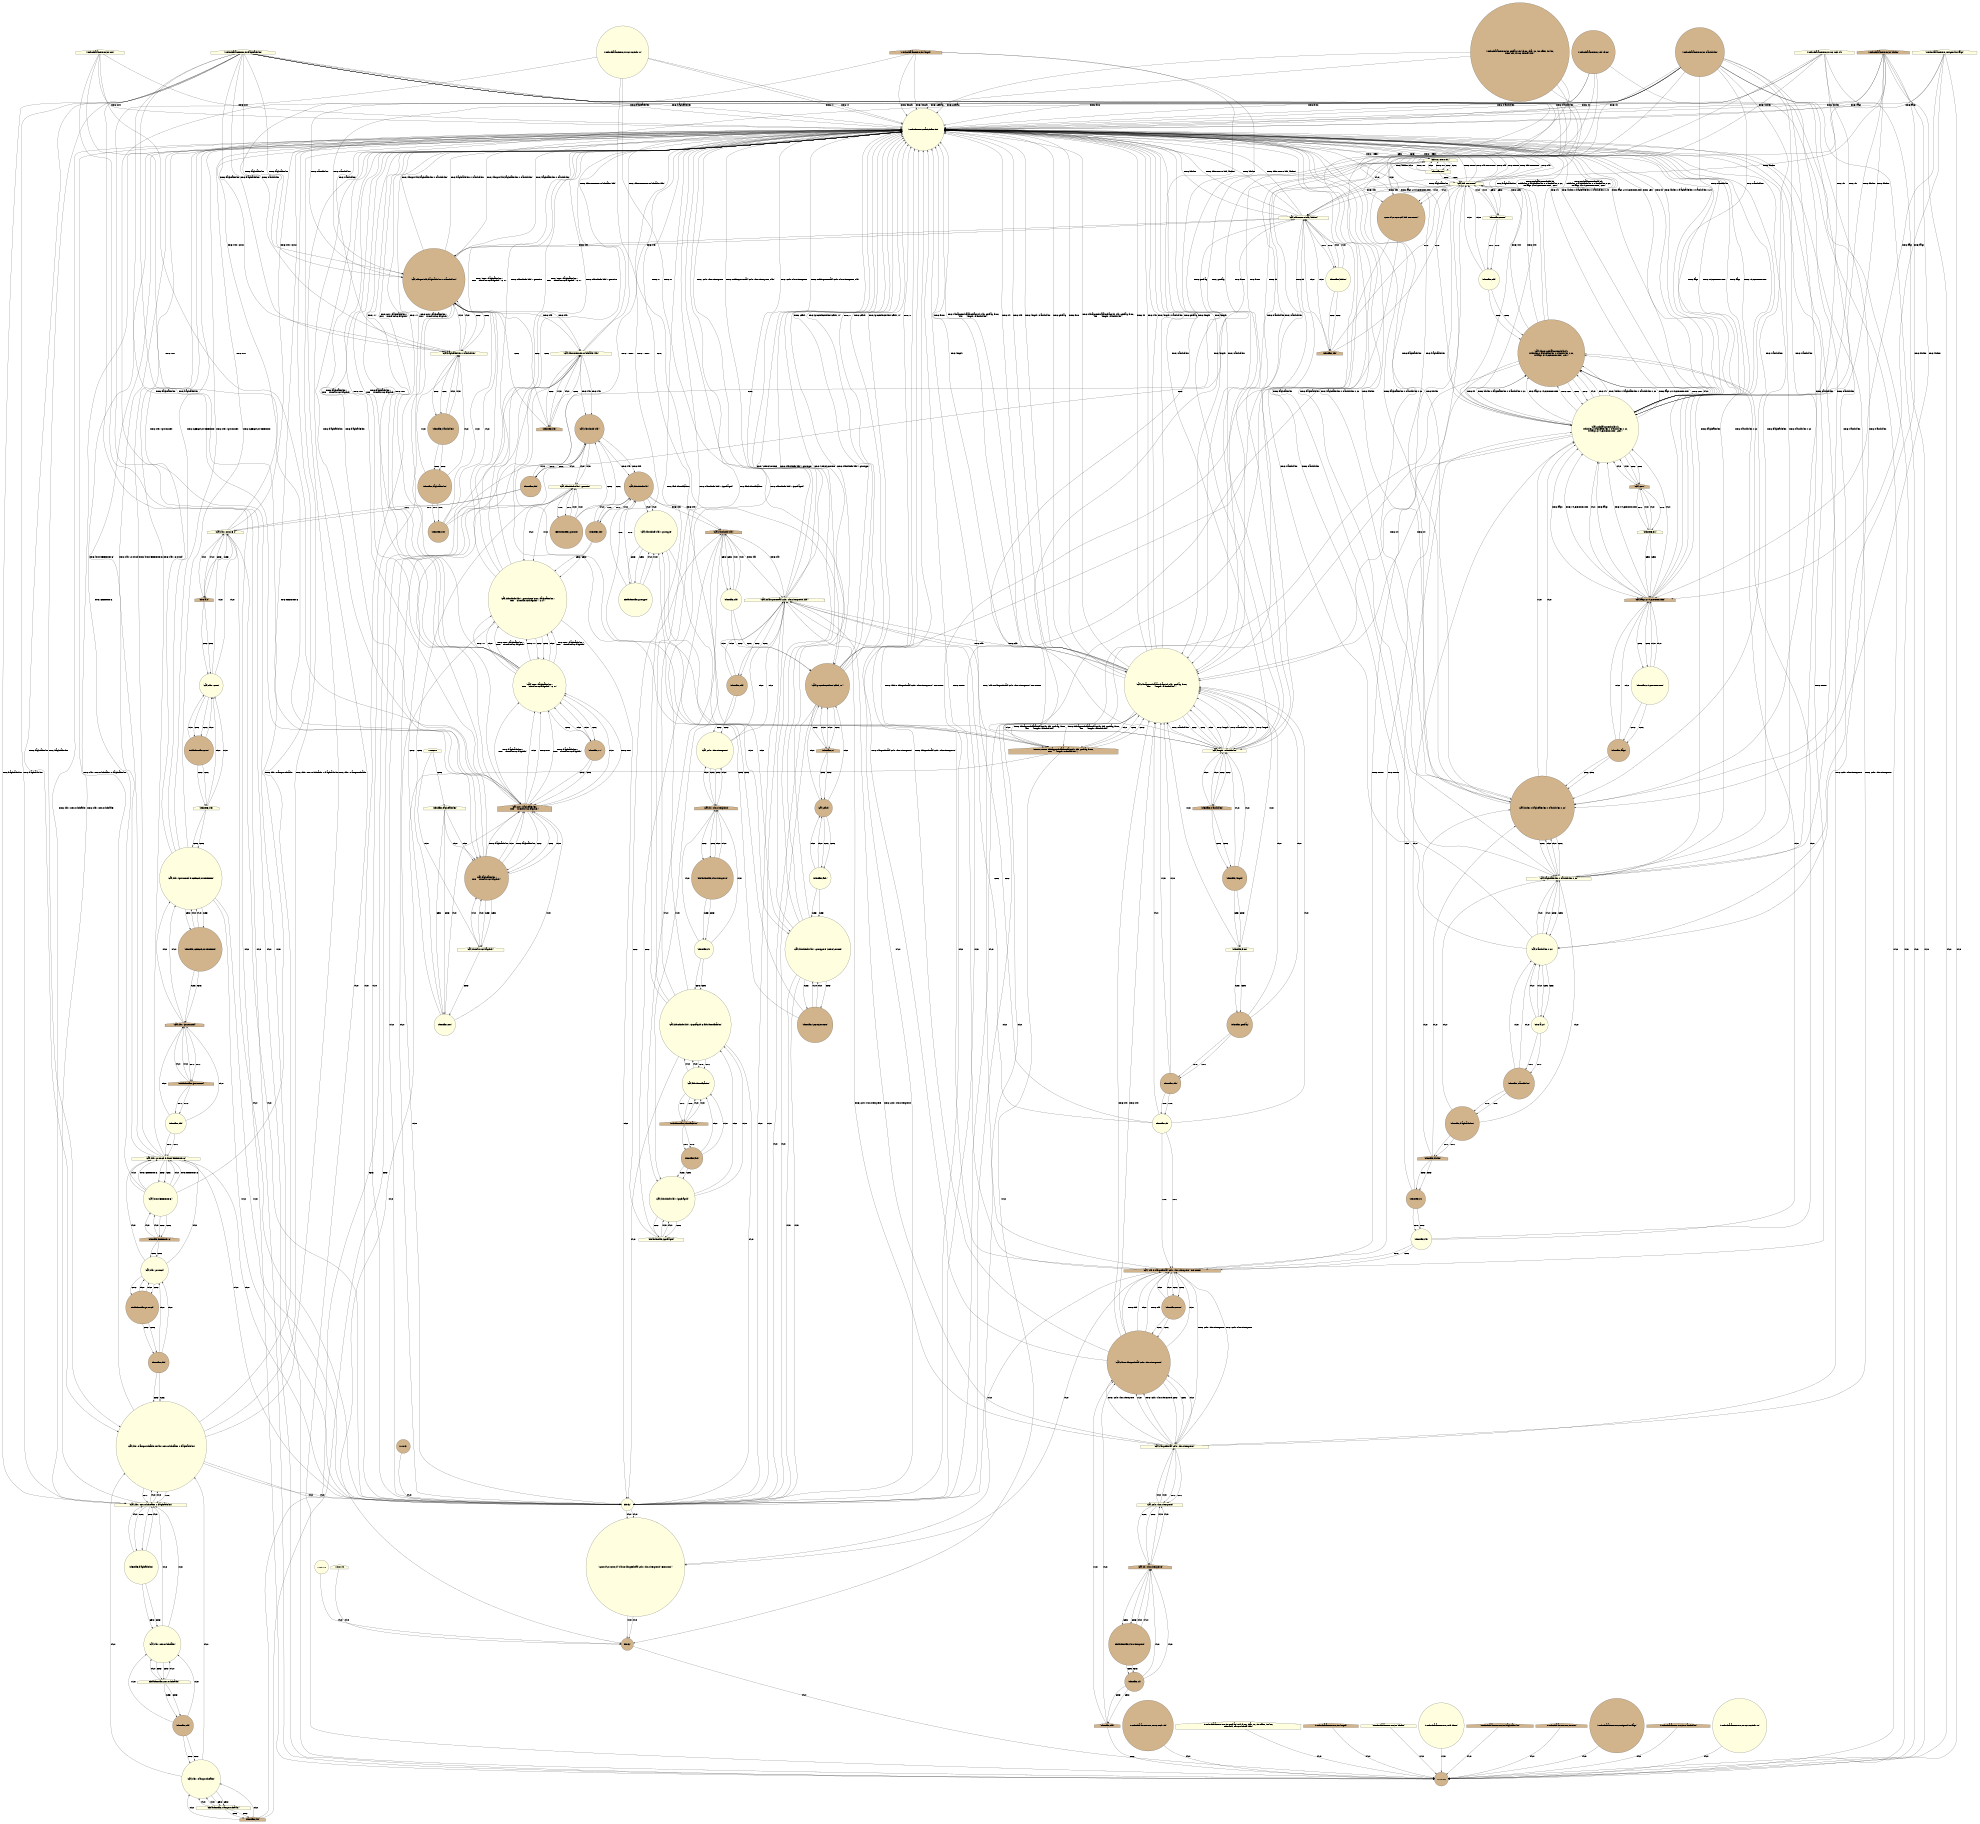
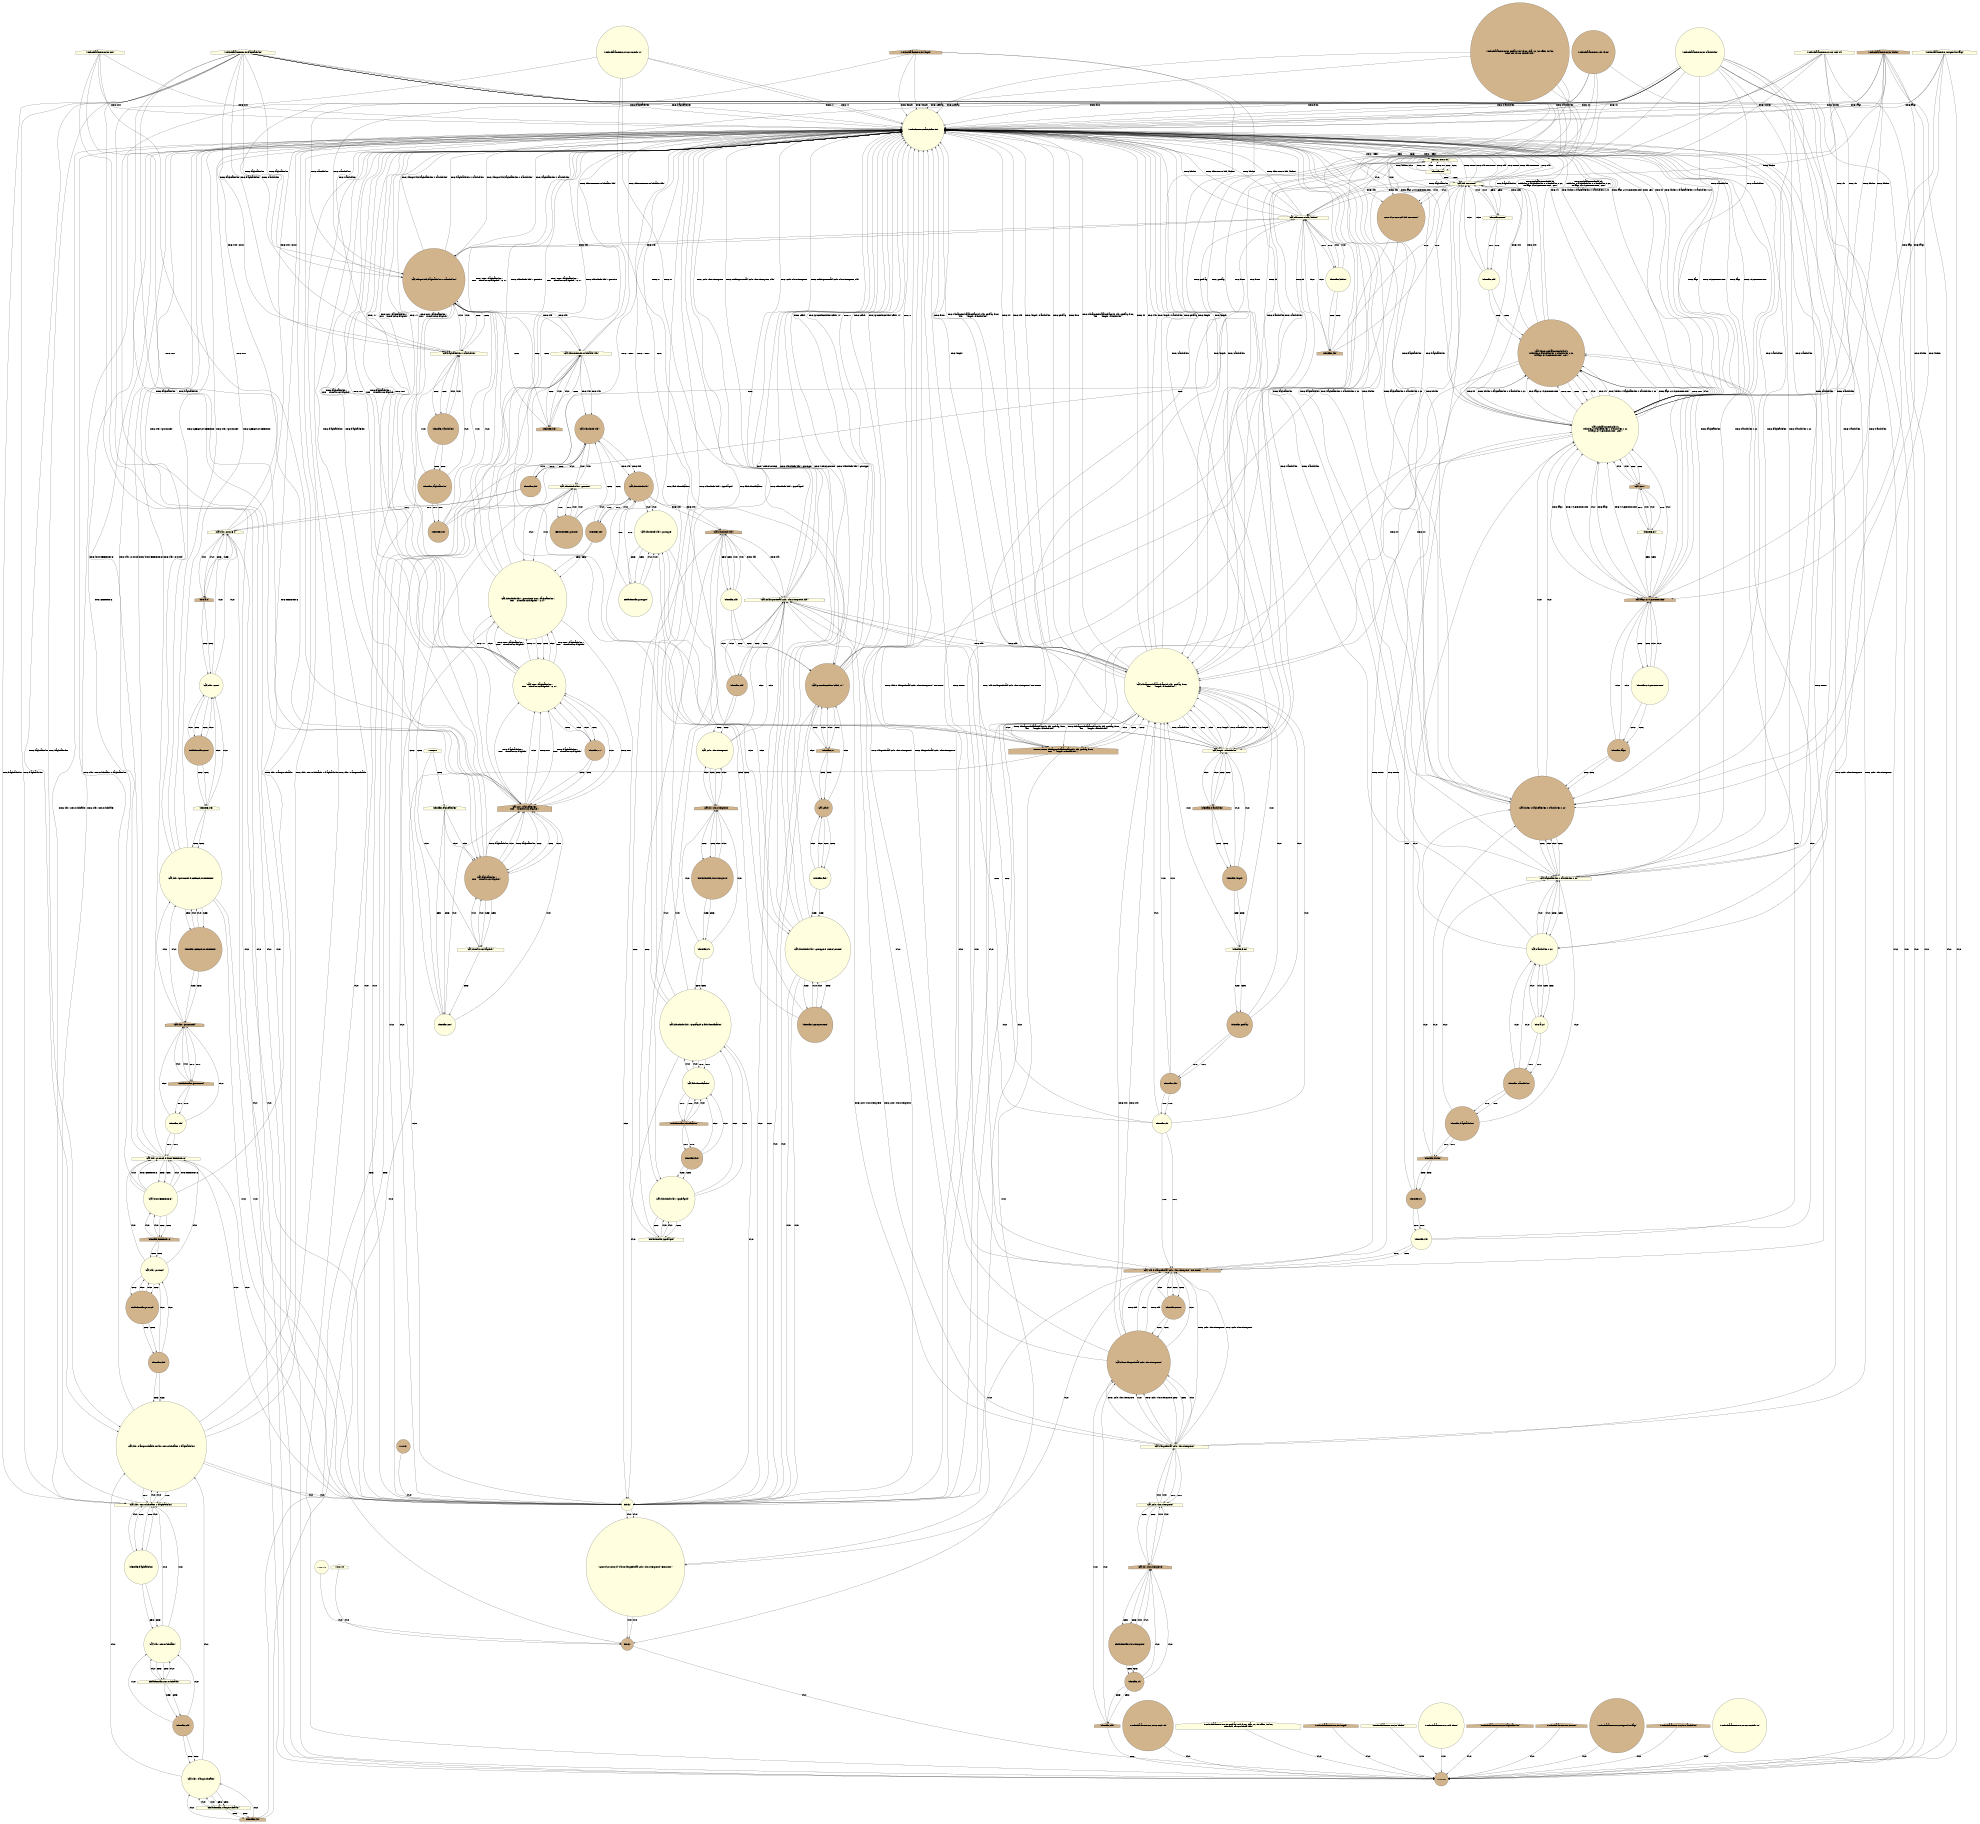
node "(MethodParameterIn,int transhdrlen)": fillcolor tan -> lightyellow
